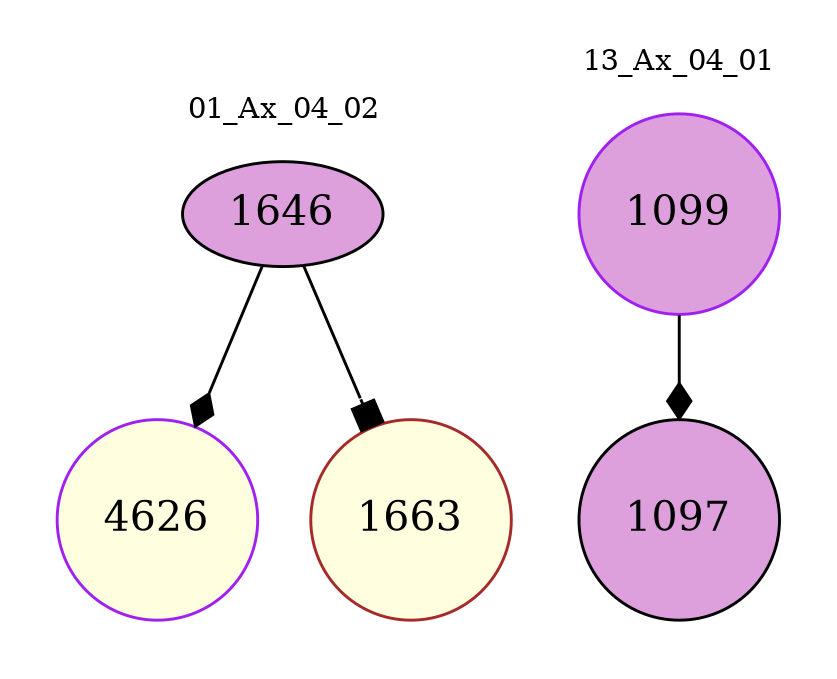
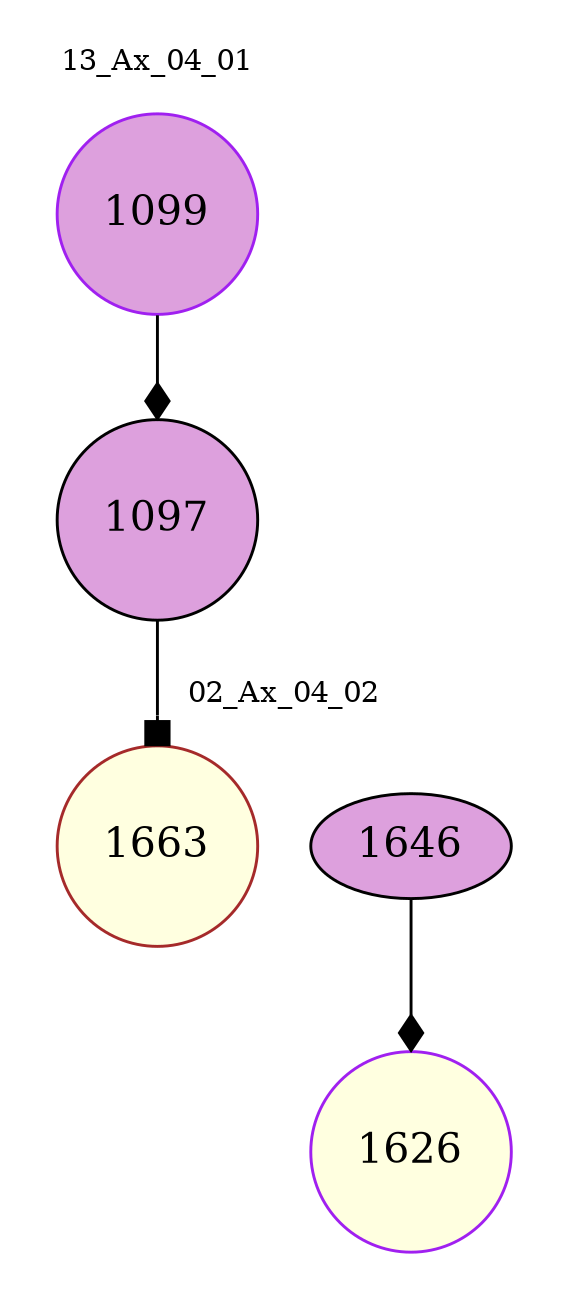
cluster "01_Ax_04_02": label "01_Ax_04_02" -> "02_Ax_04_02"
edge "1646" -> "1663": now "1097" -> "1663"
node "4626": label "4626" -> "1626"
